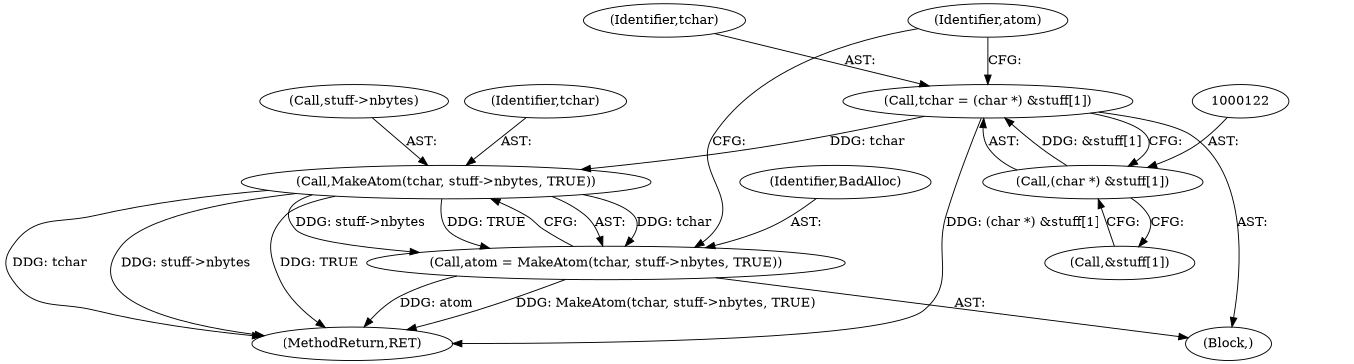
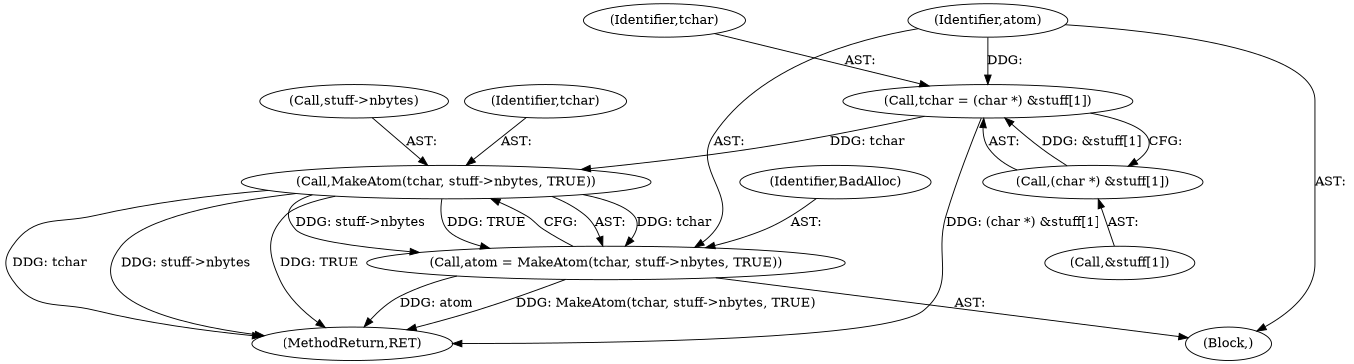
edge "(Identifier,atom)" -> "(Call,tchar = (char *) &stuff[1])": label "CFG: " -> "DDG: "
node "1000122": removed
edge "(Identifier,atom)" -> "(Call,atom = MakeAtom(tchar, stuff->nbytes, TRUE))": label "CFG: " -> "AST: "
edge "(Call,tchar = (char *) &stuff[1])" -> "(Block,)": now "(Identifier,atom)" -> "(Block,)"
edge "(Call,(char *) &stuff[1])" -> "(Call,&stuff[1])": removed, label "CFG:"
edge "(Call,&stuff[1])" -> "(Call,(char *) &stuff[1])": label "CFG: " -> "AST: "
